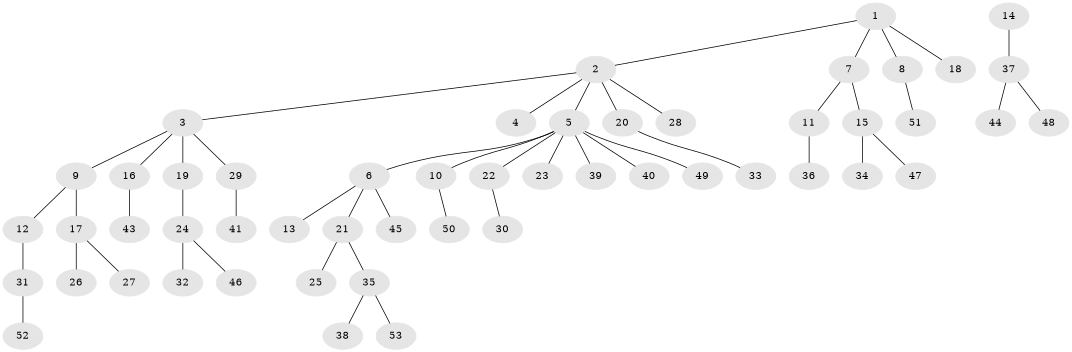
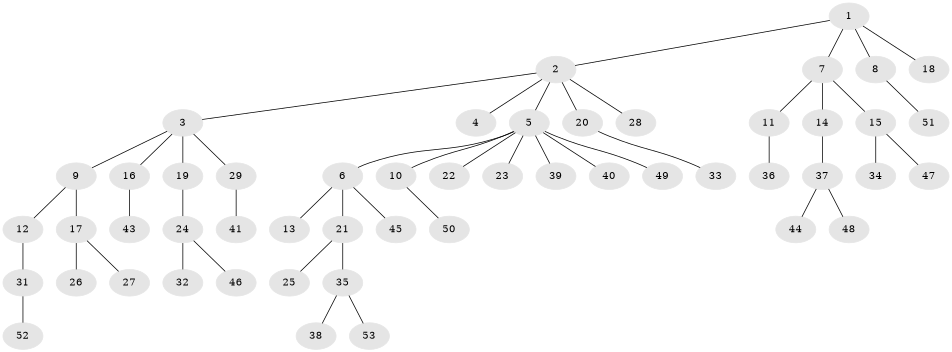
edge "7" -- "14": added
node "30": removed
